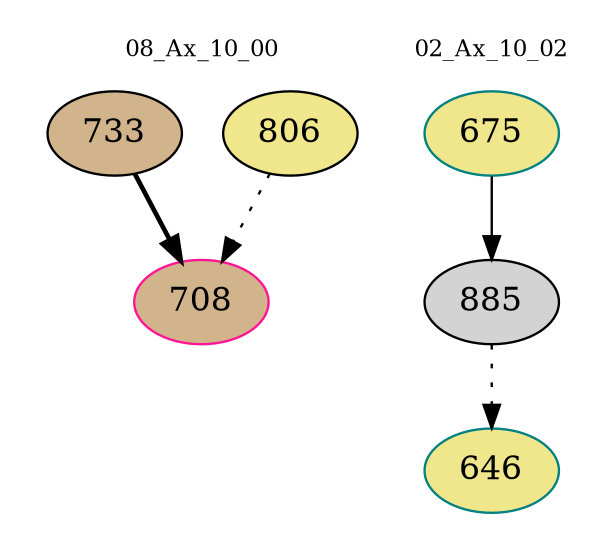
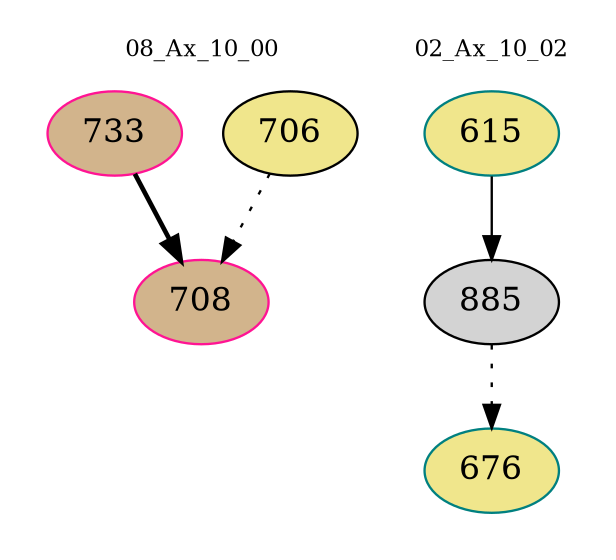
node "733": color black -> deeppink
node "806": label "806" -> "706"
node "675": label "675" -> "615"
node "646": label "646" -> "676"
